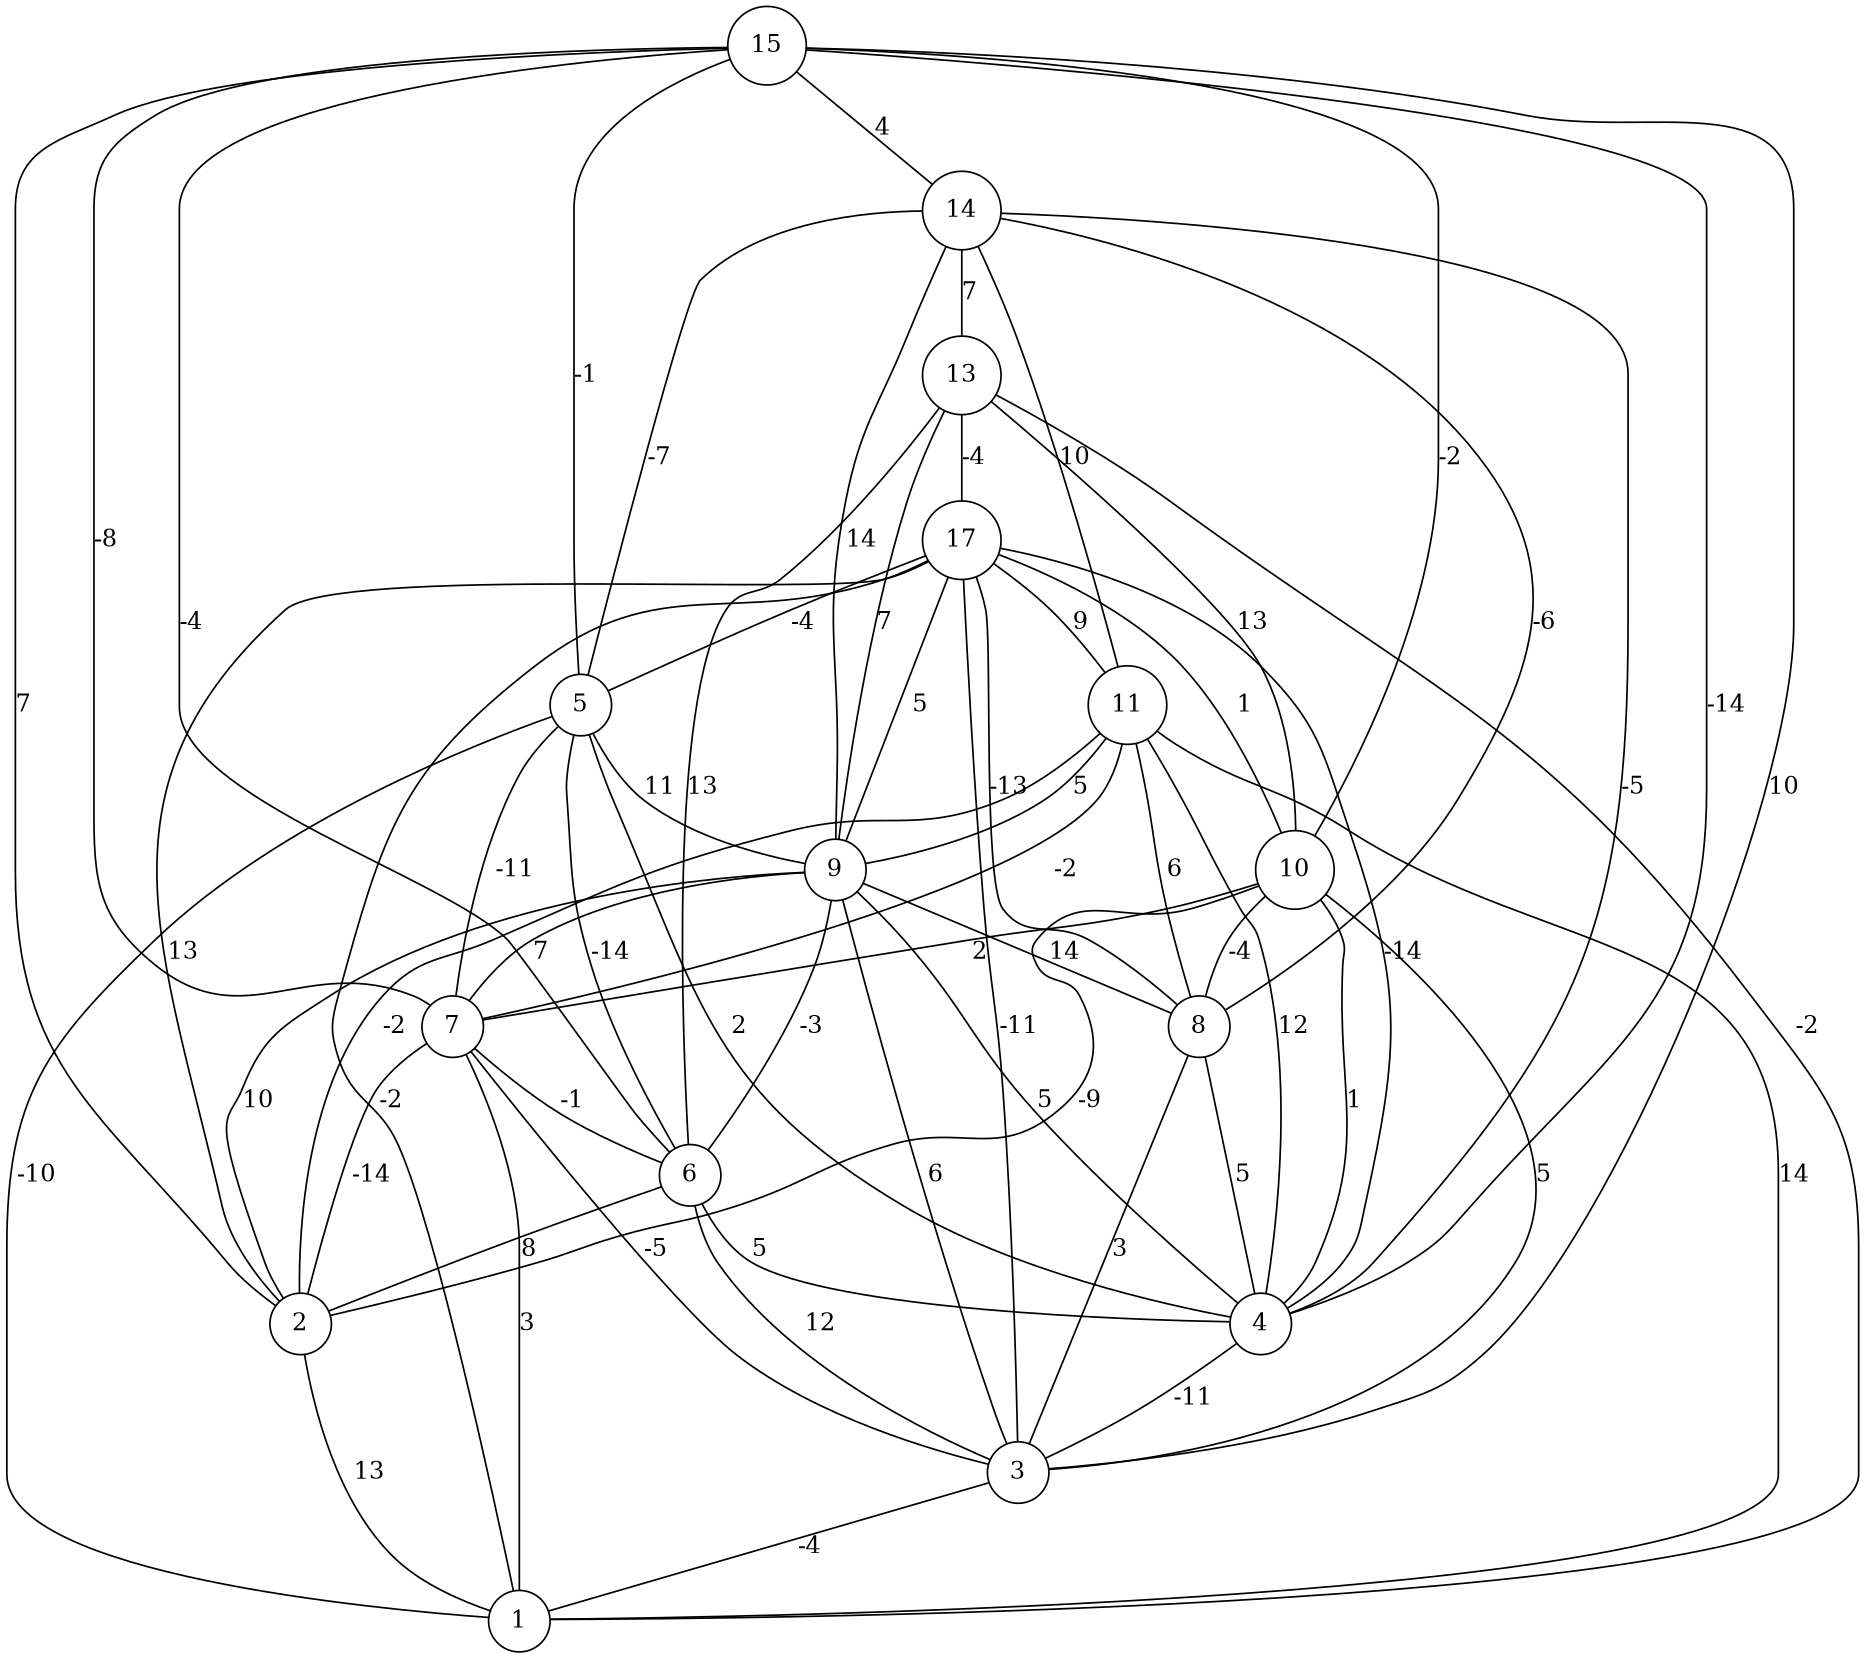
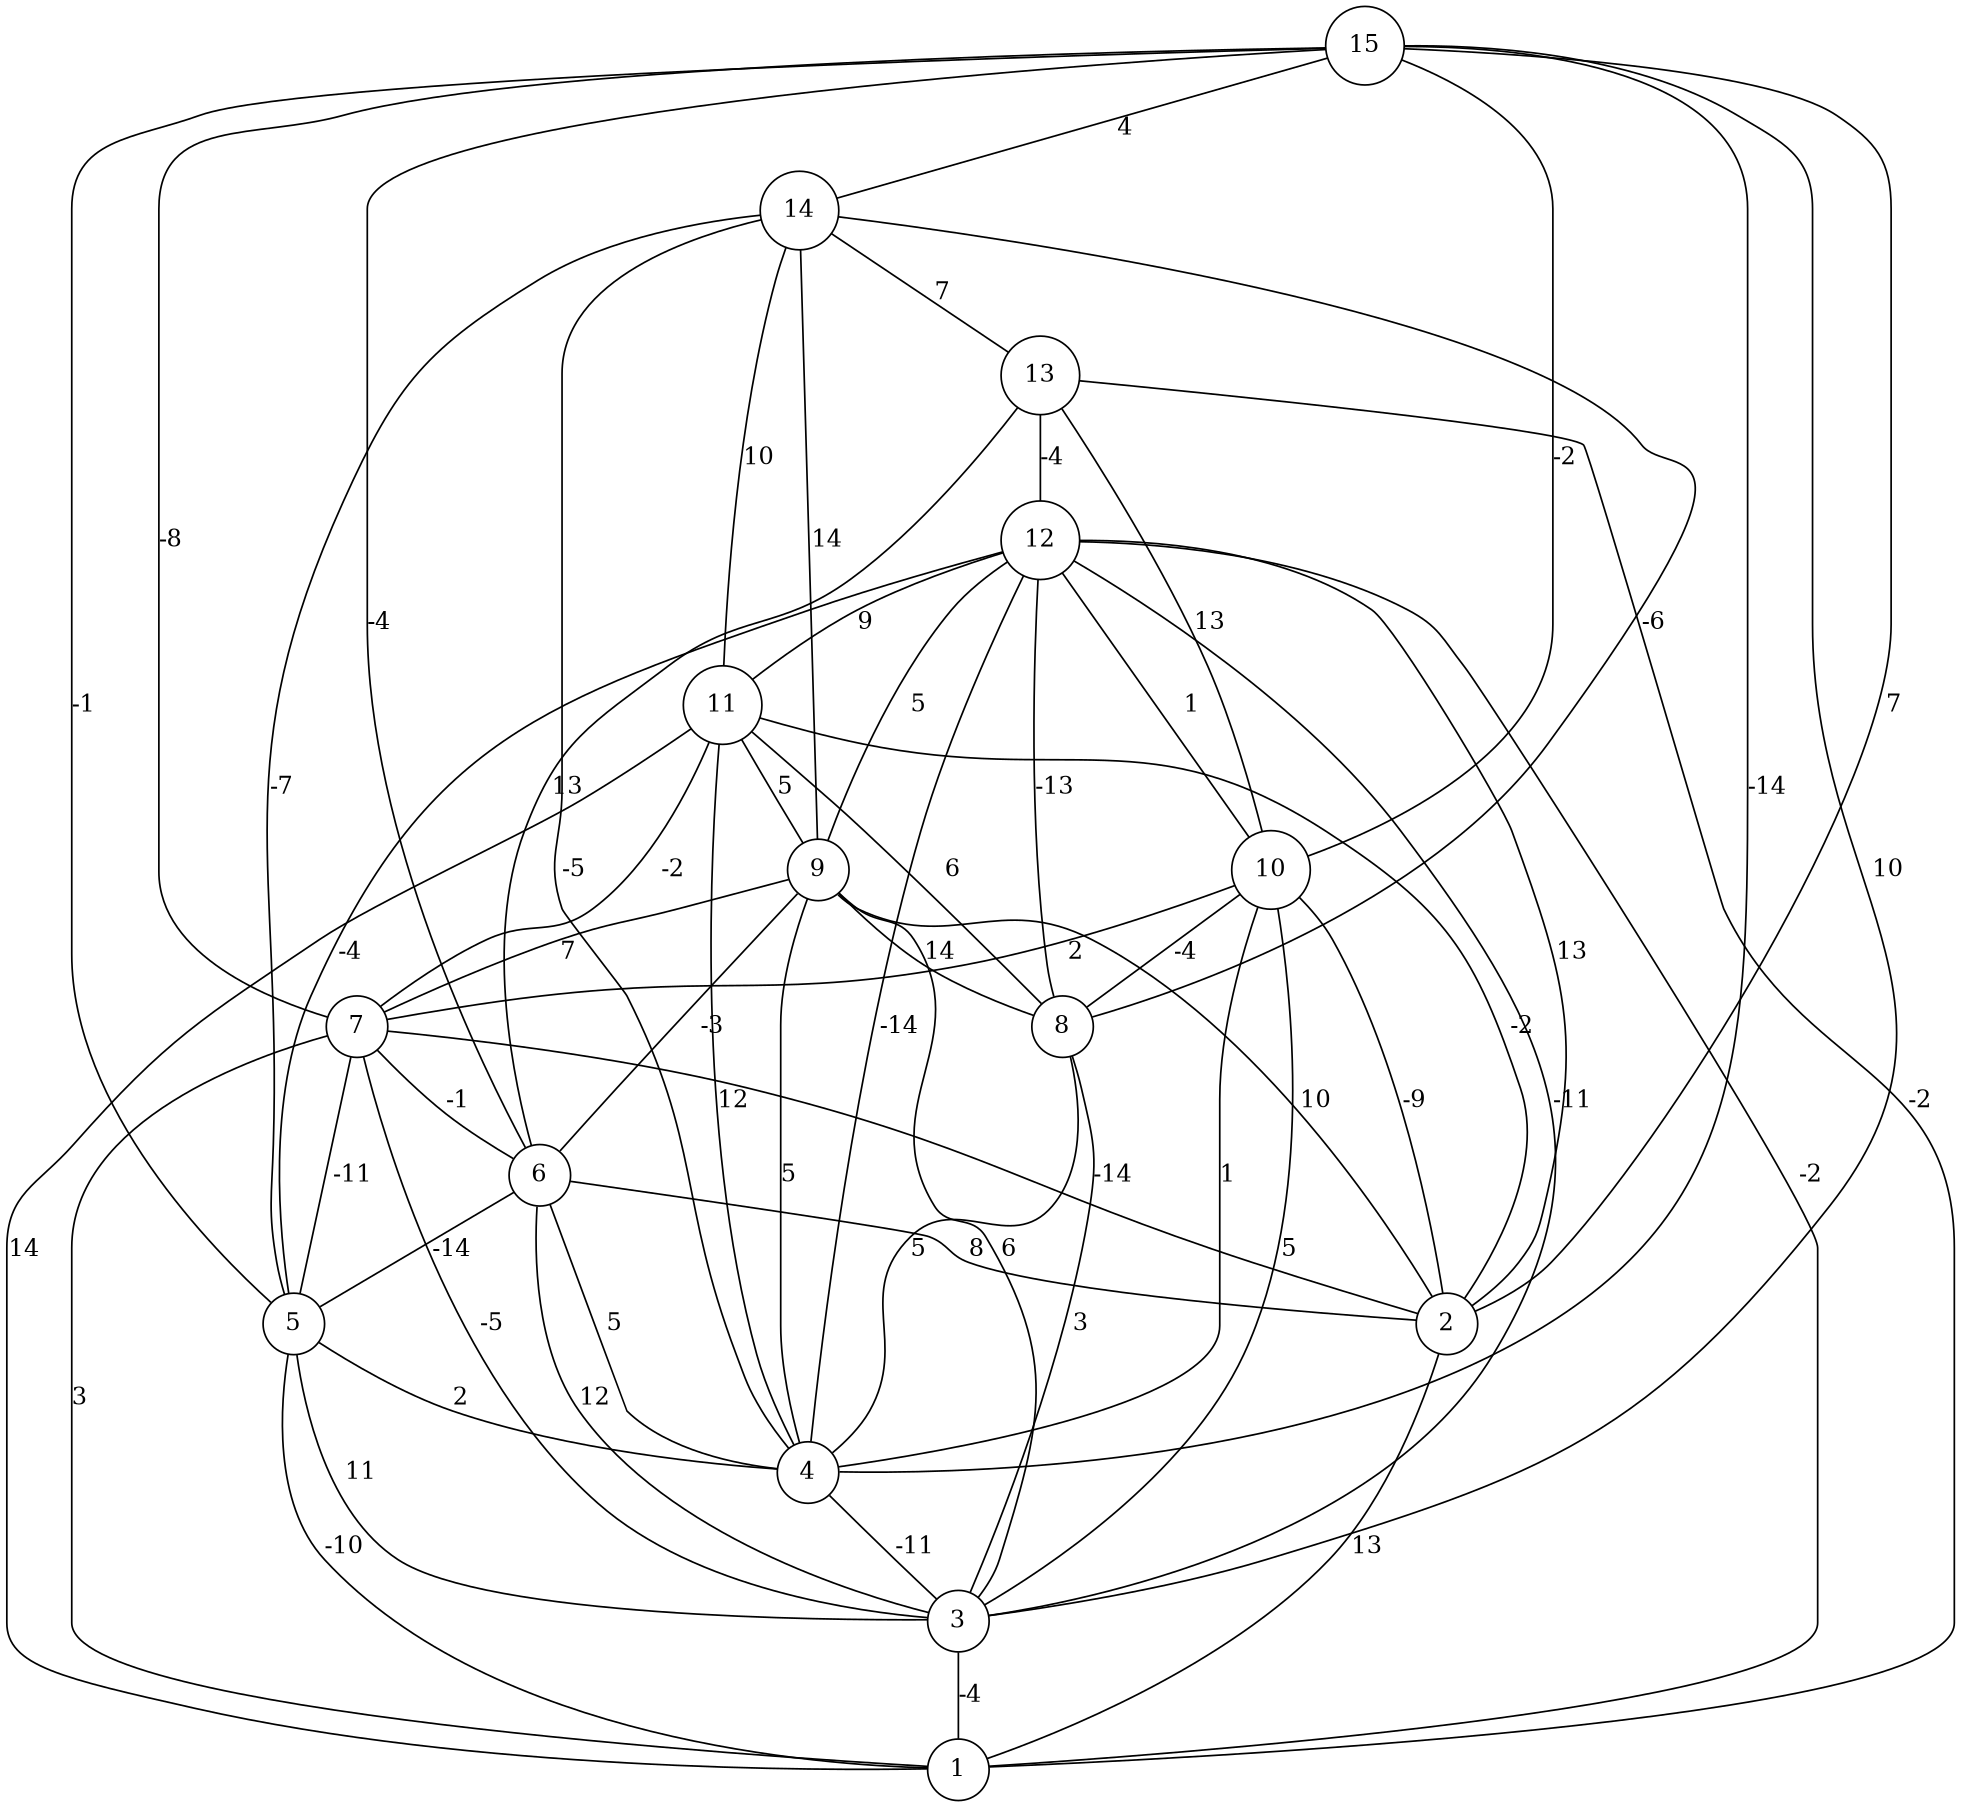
node "17": label "17" -> "12"
edge "13" -- "9": removed, label "7"
edge "5" -- "9": now "5" -- "3"
